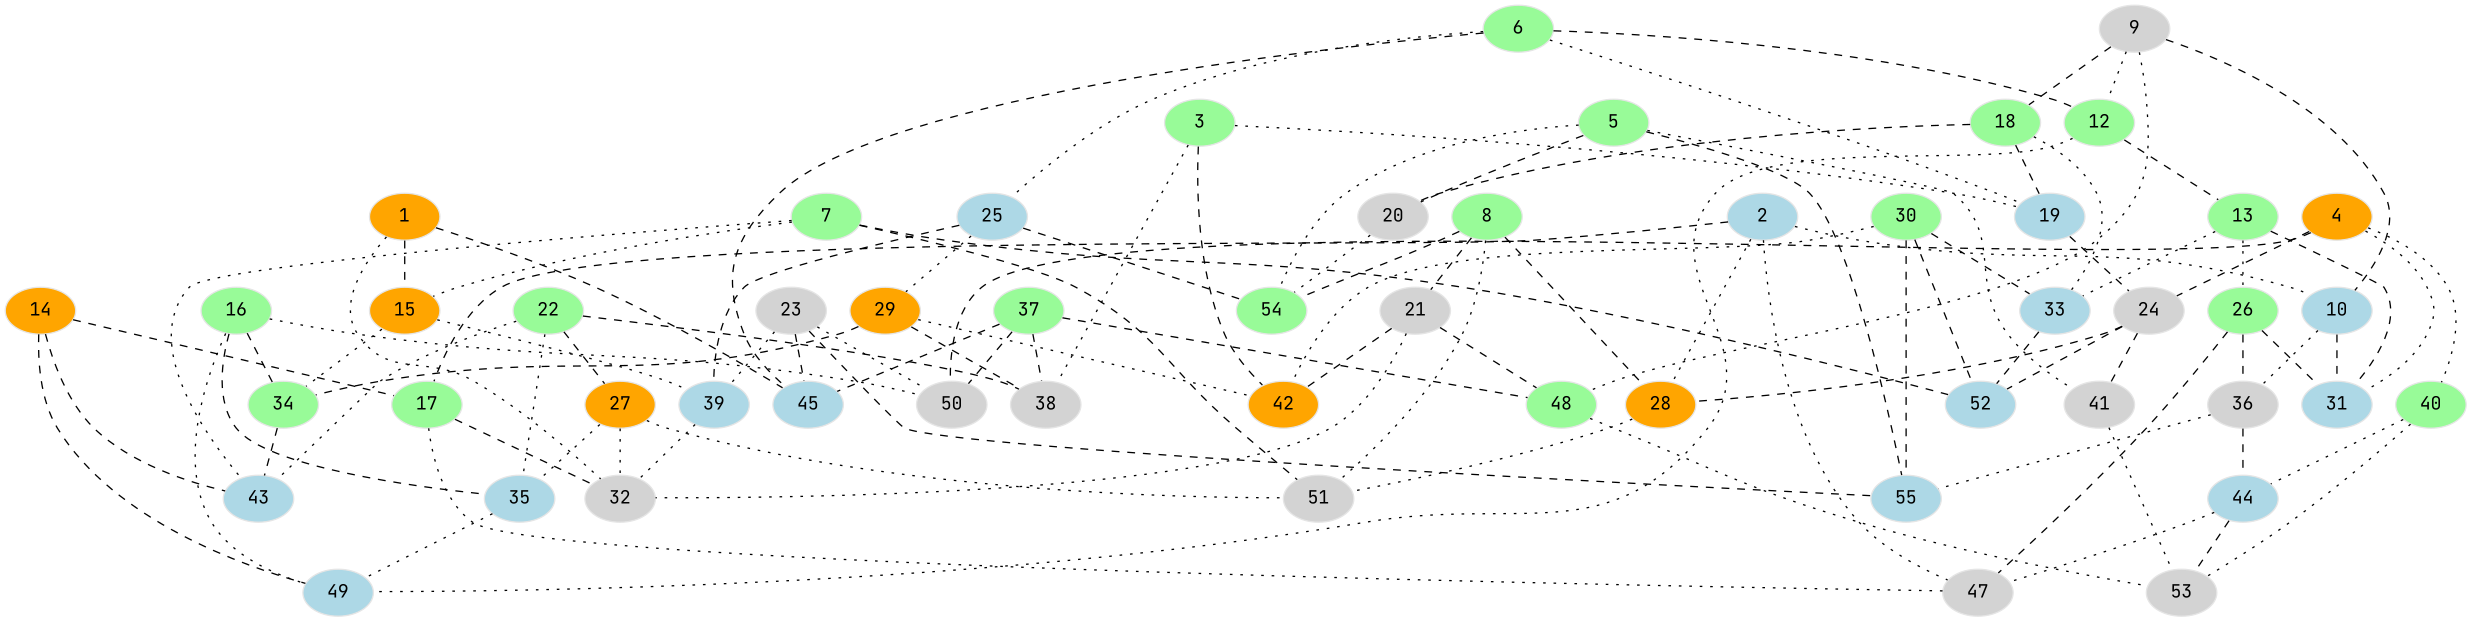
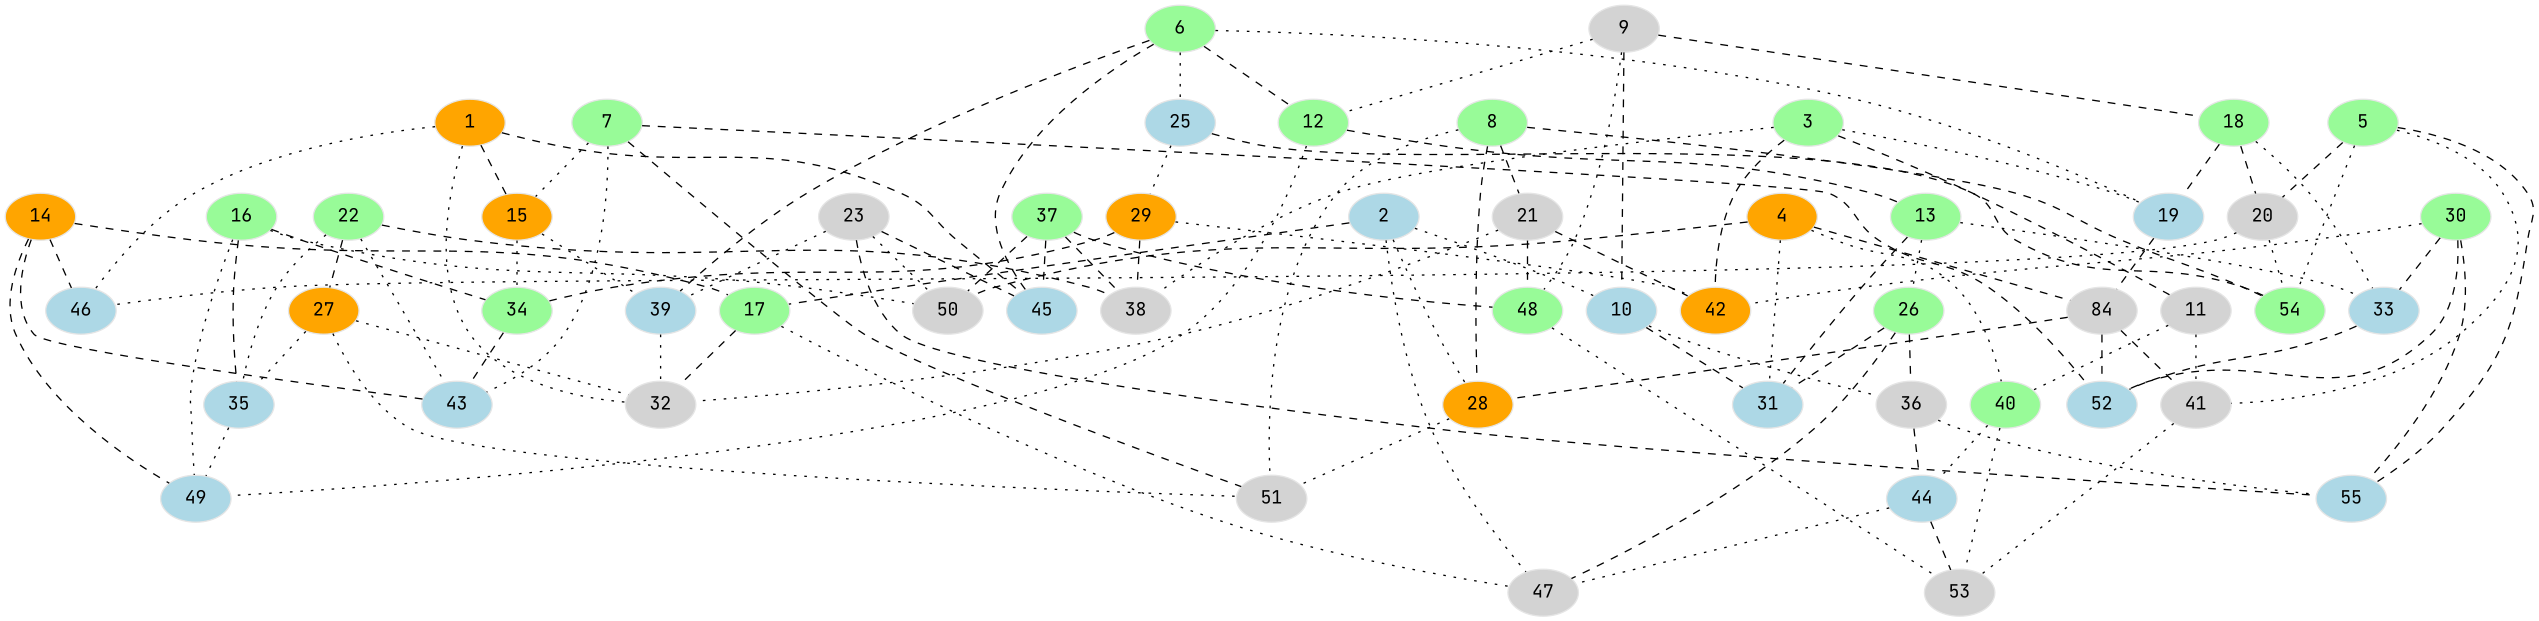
edge "25" -- "39": now "6" -- "39"
node "46": added
node "24": label "24" -> "84"
node "11": added
